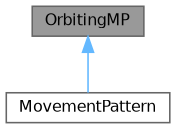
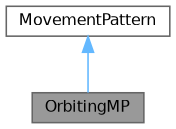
edge "MovementPattern" -> "OrbitingMP": reversed
